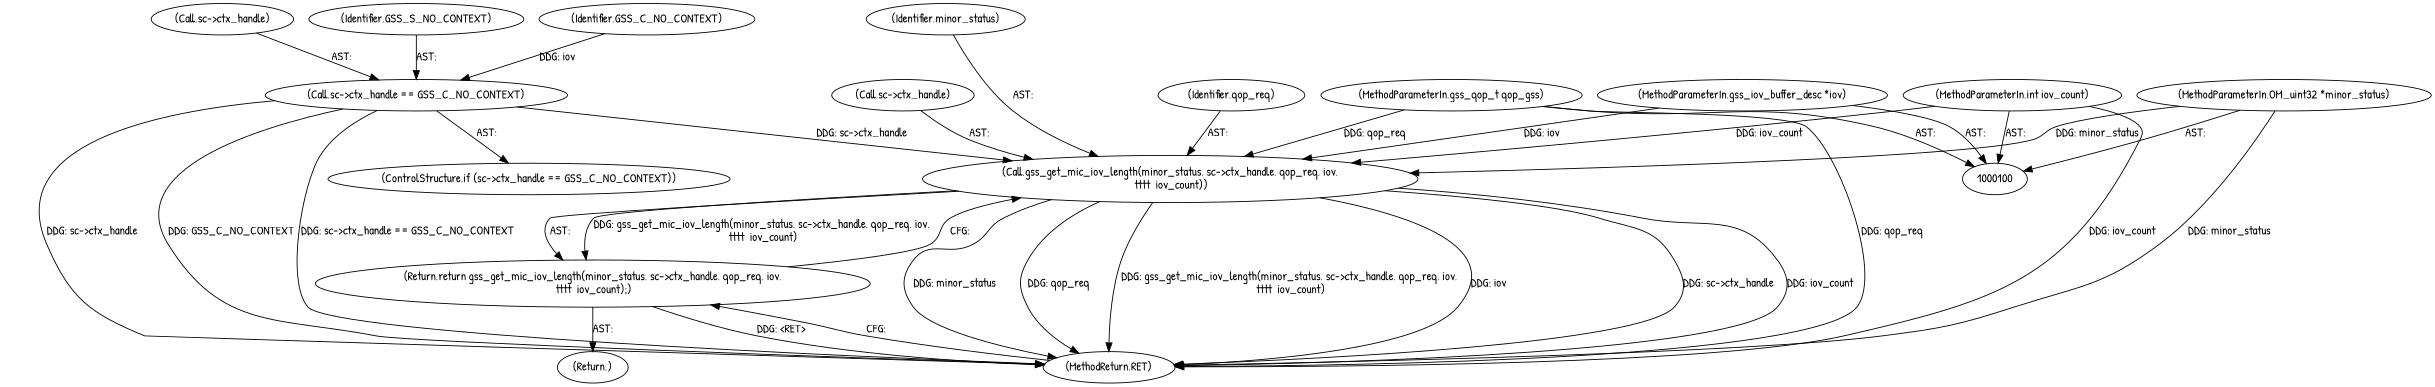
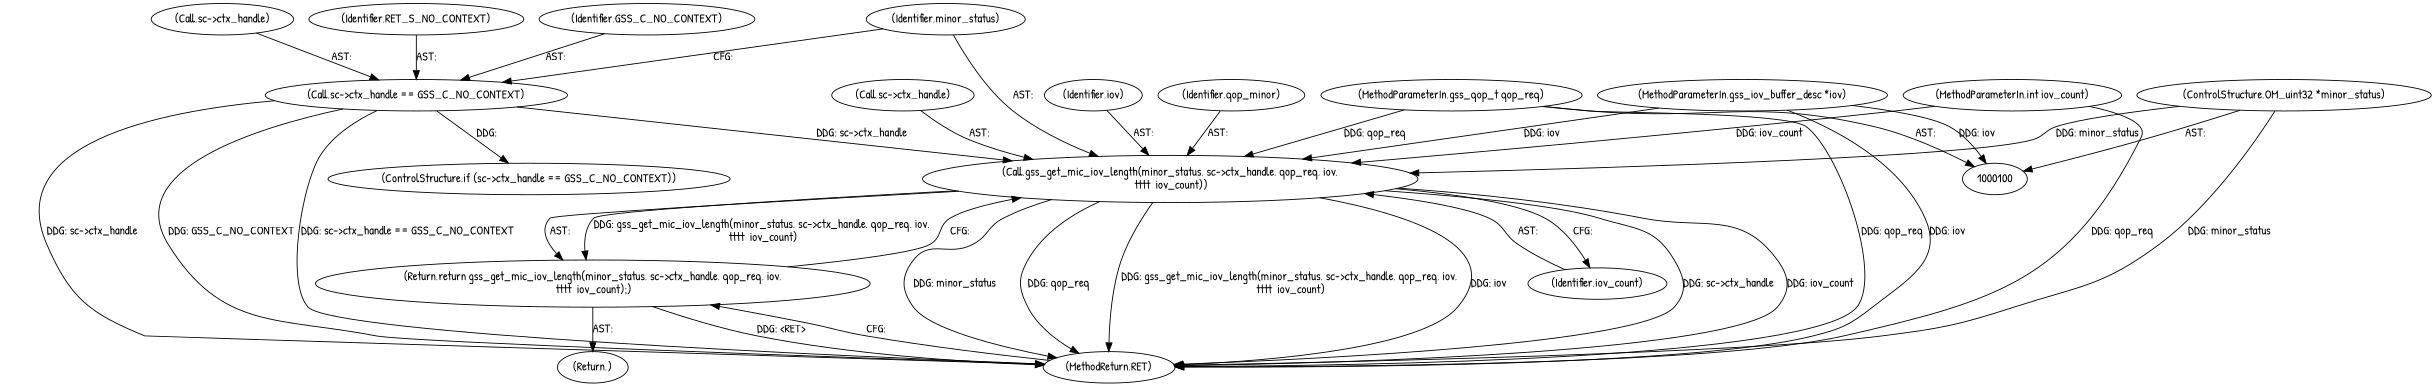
node "(Identifier,GSS_S_NO_CONTEXT)": label "(Identifier,GSS_S_NO_CONTEXT)" -> "(Identifier,RET_S_NO_CONTEXT)"
edge "(Identifier,minor_status)" -> "(Call,sc->ctx_handle == GSS_C_NO_CONTEXT)": added, label "CFG:"
edge "(Identifier,GSS_C_NO_CONTEXT)" -> "(Call,sc->ctx_handle == GSS_C_NO_CONTEXT)": label "DDG: iov" -> "AST: "
node "(Identifier,iov)": added
node "(Identifier,qop_req)": label "(Identifier,qop_req)" -> "(Identifier,qop_minor)"
node "(MethodParameterIn,gss_qop_t qop_gss)": label "(MethodParameterIn,gss_qop_t qop_gss)" -> "(MethodParameterIn,gss_qop_t qop_req)"
node "(MethodParameterIn,OM_uint32 *minor_status)": label "(MethodParameterIn,OM_uint32 *minor_status)" -> "(ControlStructure,OM_uint32 *minor_status)"
edge "(Call,sc->ctx_handle == GSS_C_NO_CONTEXT)" -> "(ControlStructure,if (sc->ctx_handle == GSS_C_NO_CONTEXT))": label "AST: " -> "DDG: "
edge "(MethodParameterIn,gss_iov_buffer_desc *iov)" -> "1000100": label "AST: " -> "DDG: iov"
edge "(MethodParameterIn,int iov_count)" -> "1000100": removed, label "AST:"
edge "(MethodParameterIn,int iov_count)" -> "(MethodReturn,RET)": label "DDG: iov_count" -> "DDG: qop_req"
node "(Identifier,iov_count)": added
edge "(MethodParameterIn,gss_iov_buffer_desc *iov)" -> "(MethodReturn,RET)": added, label "DDG: iov"
